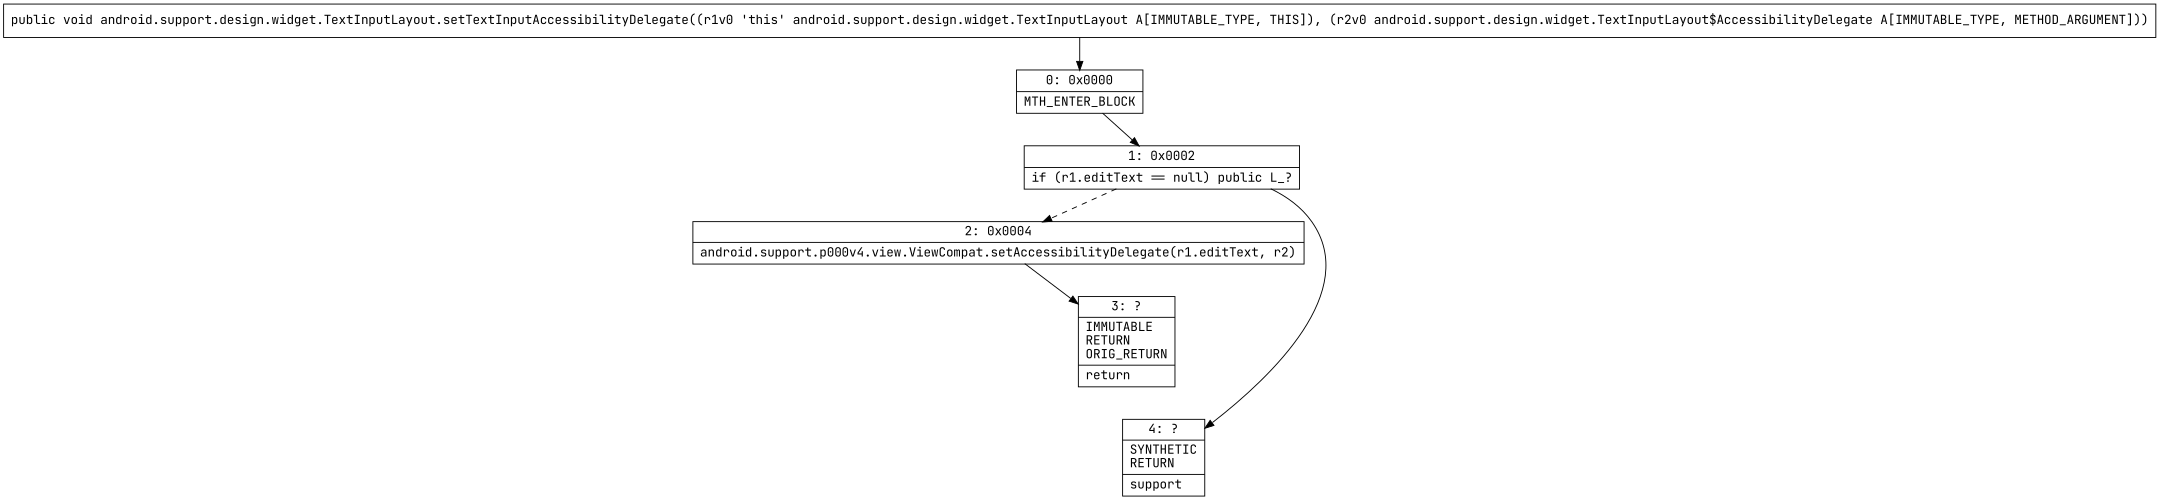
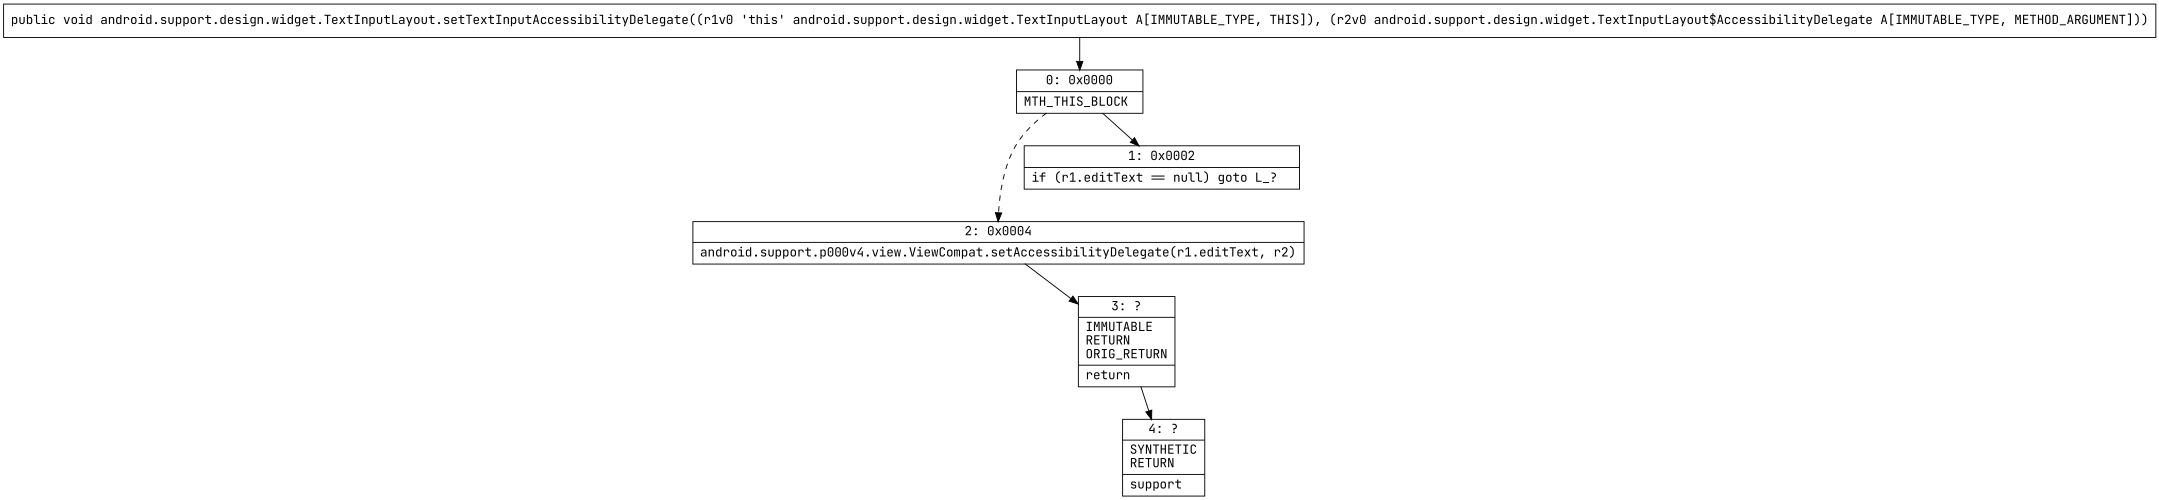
node "0: 0x0000": text "MTH_ENTER_BLOCK" -> "MTH_THIS_BLOCK"
node "1: 0x0002": text "if (r1.editText == null) public L_?" -> "if (r1.editText == null) goto L_?"
edge "1: 0x0002" -> "2: 0x0004": now "0: 0x0000" -> "2: 0x0004"
edge "1: 0x0002" -> "4: ?": now "3: ?" -> "4: ?"
